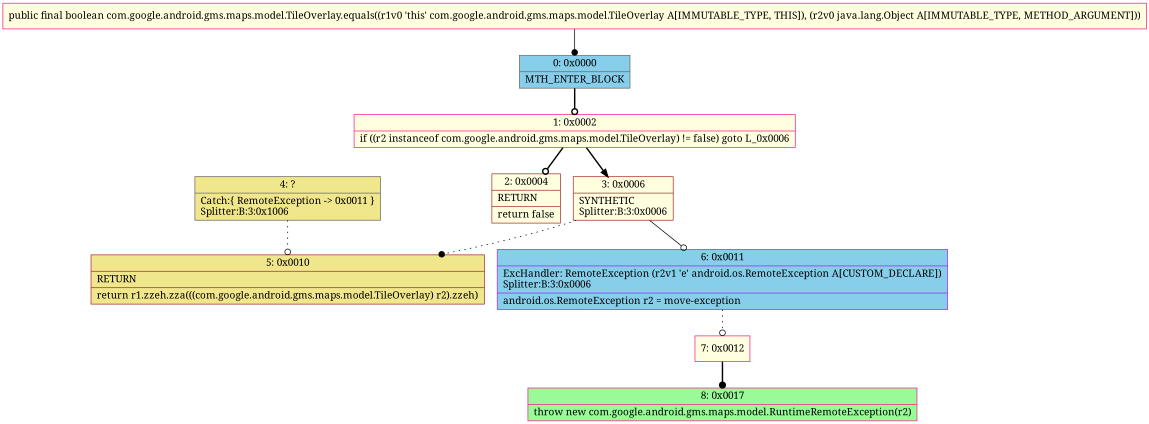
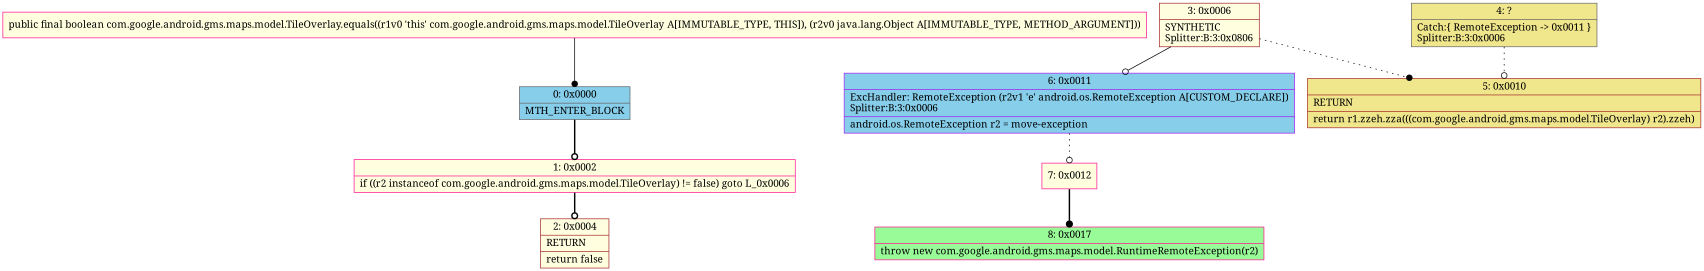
edge "1: 0x0002" -> "3: 0x0006": removed
node "4: ?": text "Splitter:B:3:0x1006" -> "Splitter:B:3:0x0006"
node "3: 0x0006": text "Splitter:B:3:0x0006" -> "Splitter:B:3:0x0806"
